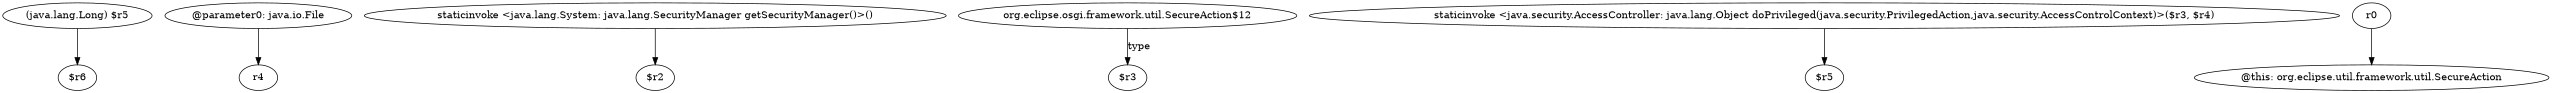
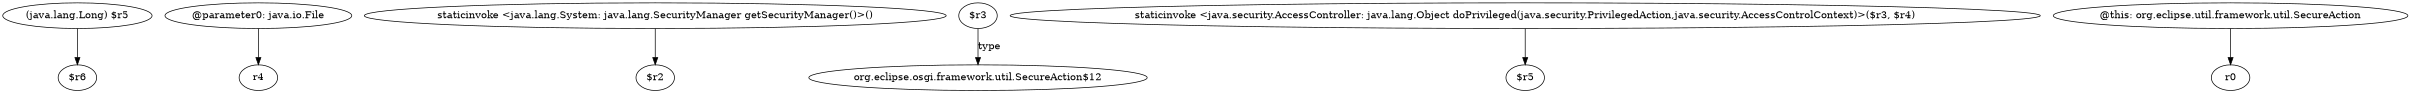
edge "org.eclipse.osgi.framework.util.SecureAction$12" -> "$r3": reversed
edge "r0" -> "@this: org.eclipse.util.framework.util.SecureAction": reversed
